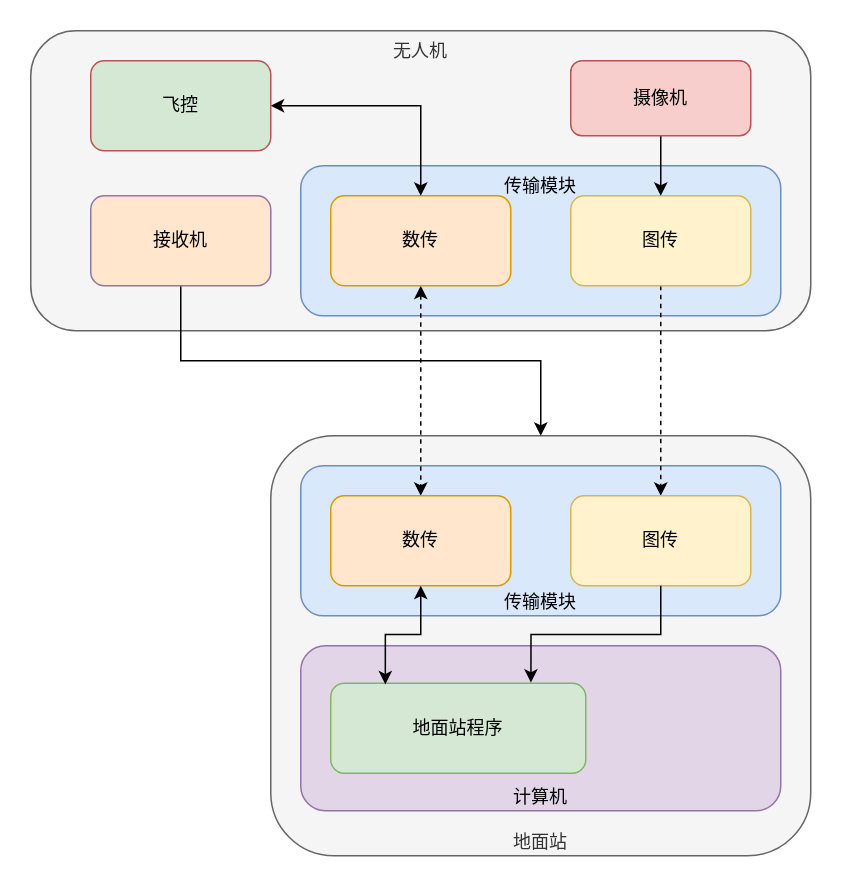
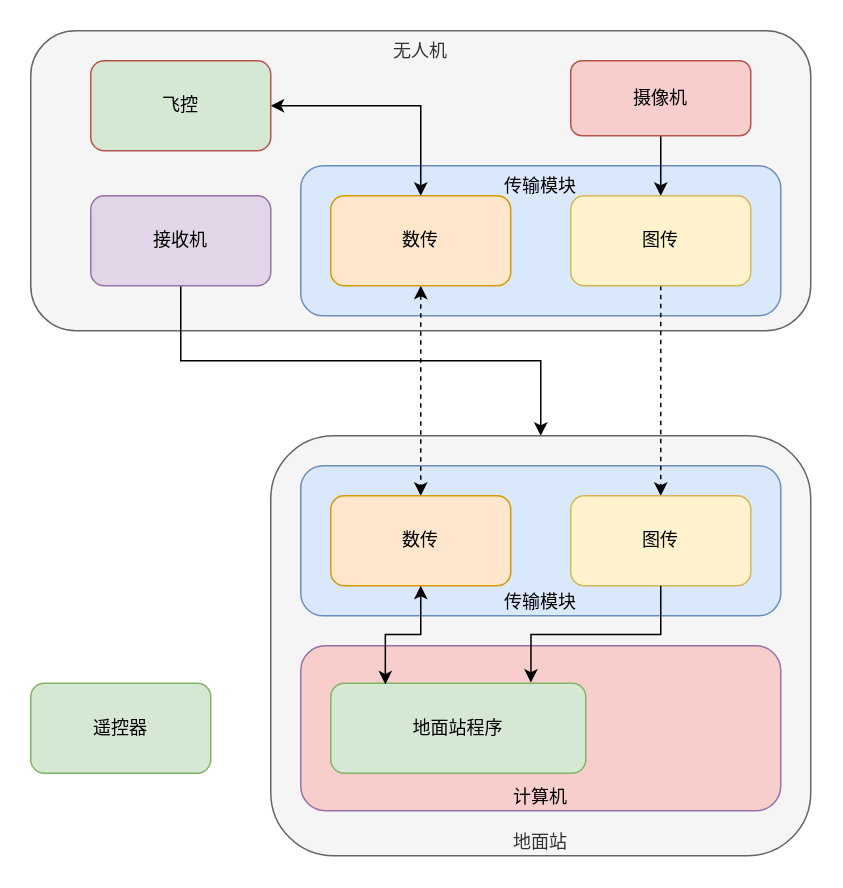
node "接收机": fillcolor #ffe6cc -> #e1d5e7
node "遥控器": added
node "计算机": fillcolor #e1d5e7 -> #f8cecc
